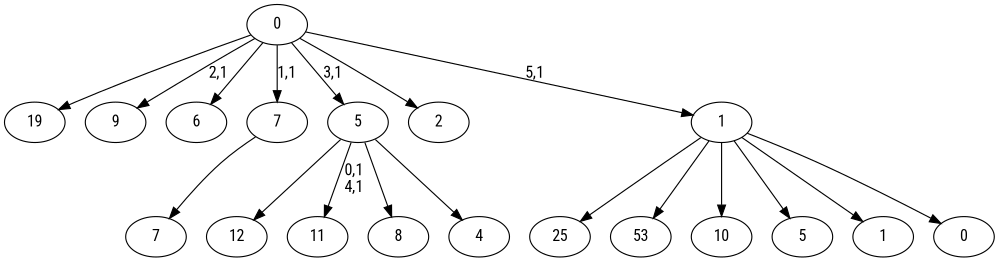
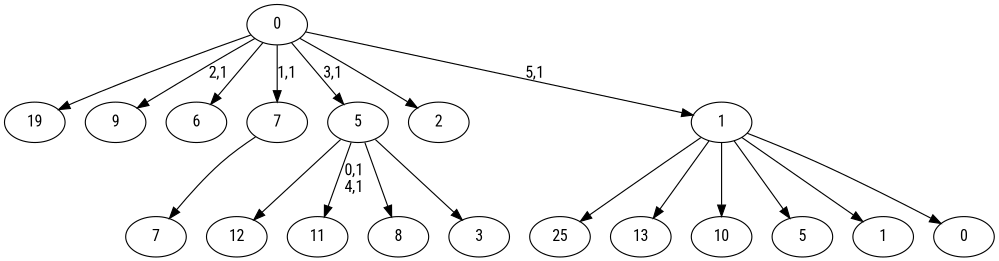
node "4": label "4" -> "3"
node "53": label "53" -> "13"
